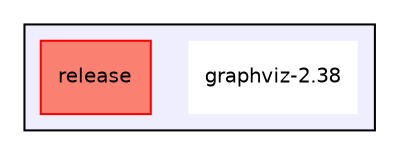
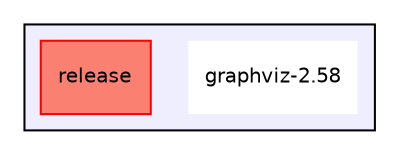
node "graphviz-2.38": label "graphviz-2.38" -> "graphviz-2.58"
